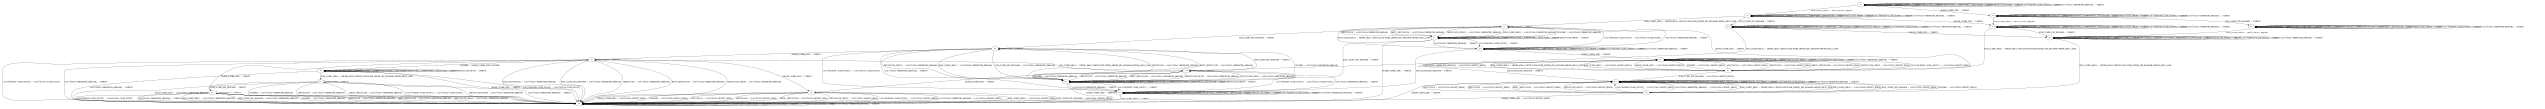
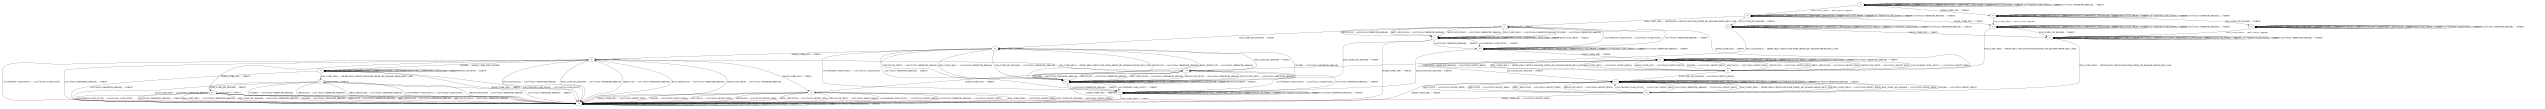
edge "s12" -> "s2": removed, label "ECDH_CLIENT_HELLO / SERVER_HELLO,CERTIFICATE,ECDHE_SERVER_KEY_EXCHANGE,SERVER_HELLO_DONE"
